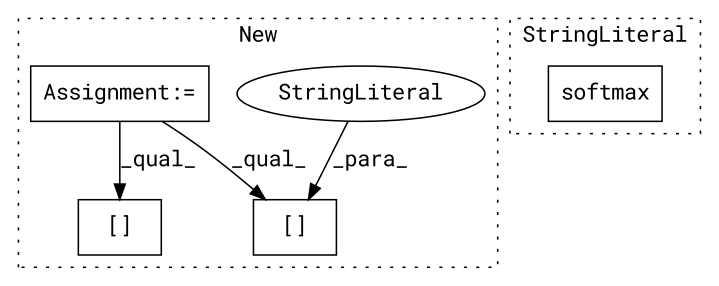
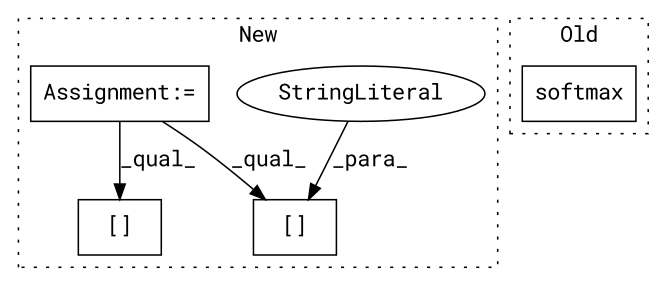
cluster "StringLiteral": label "StringLiteral" -> "Old"
